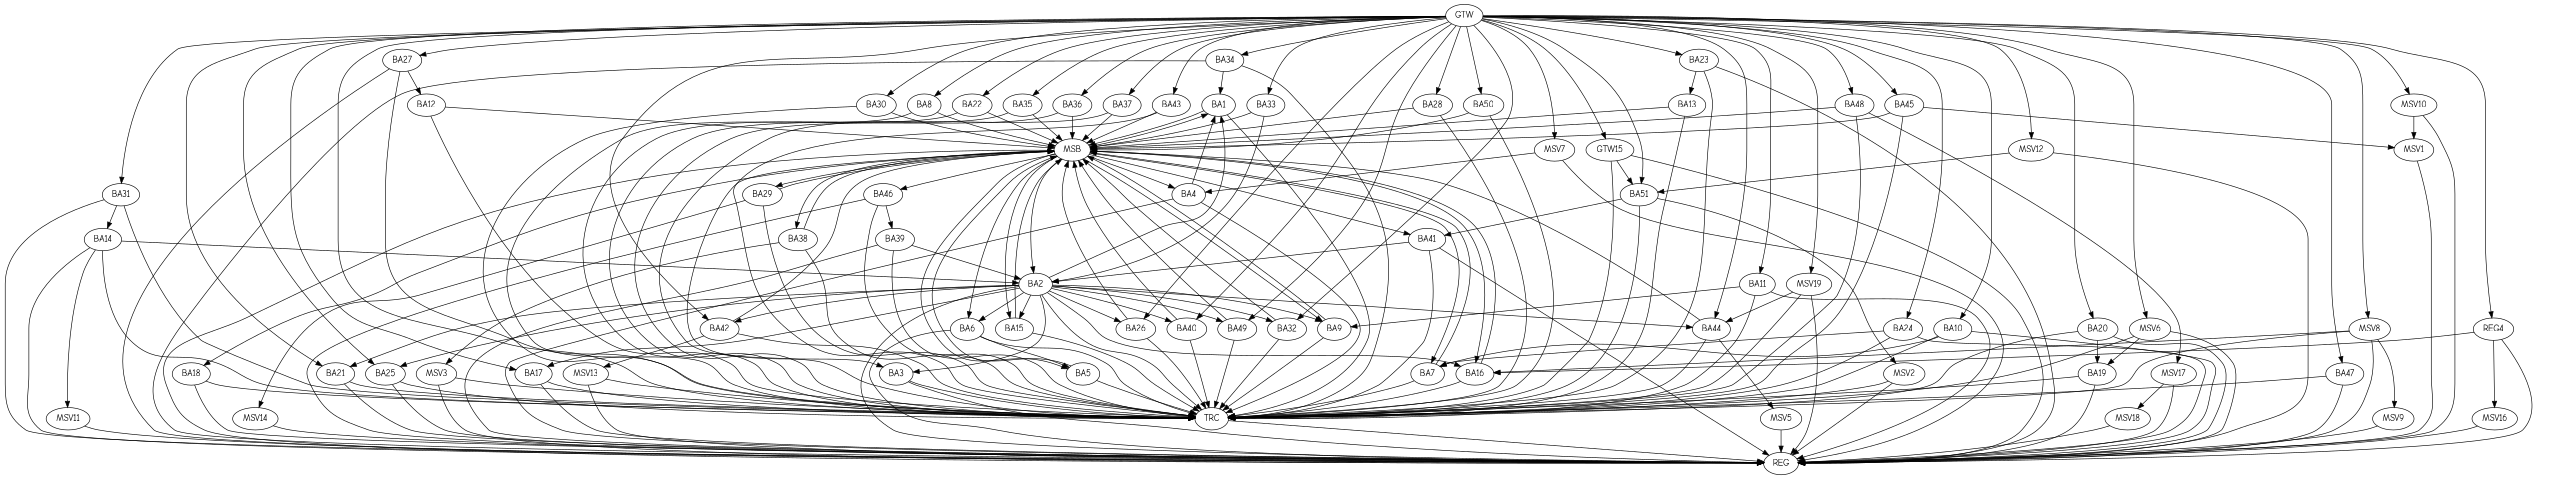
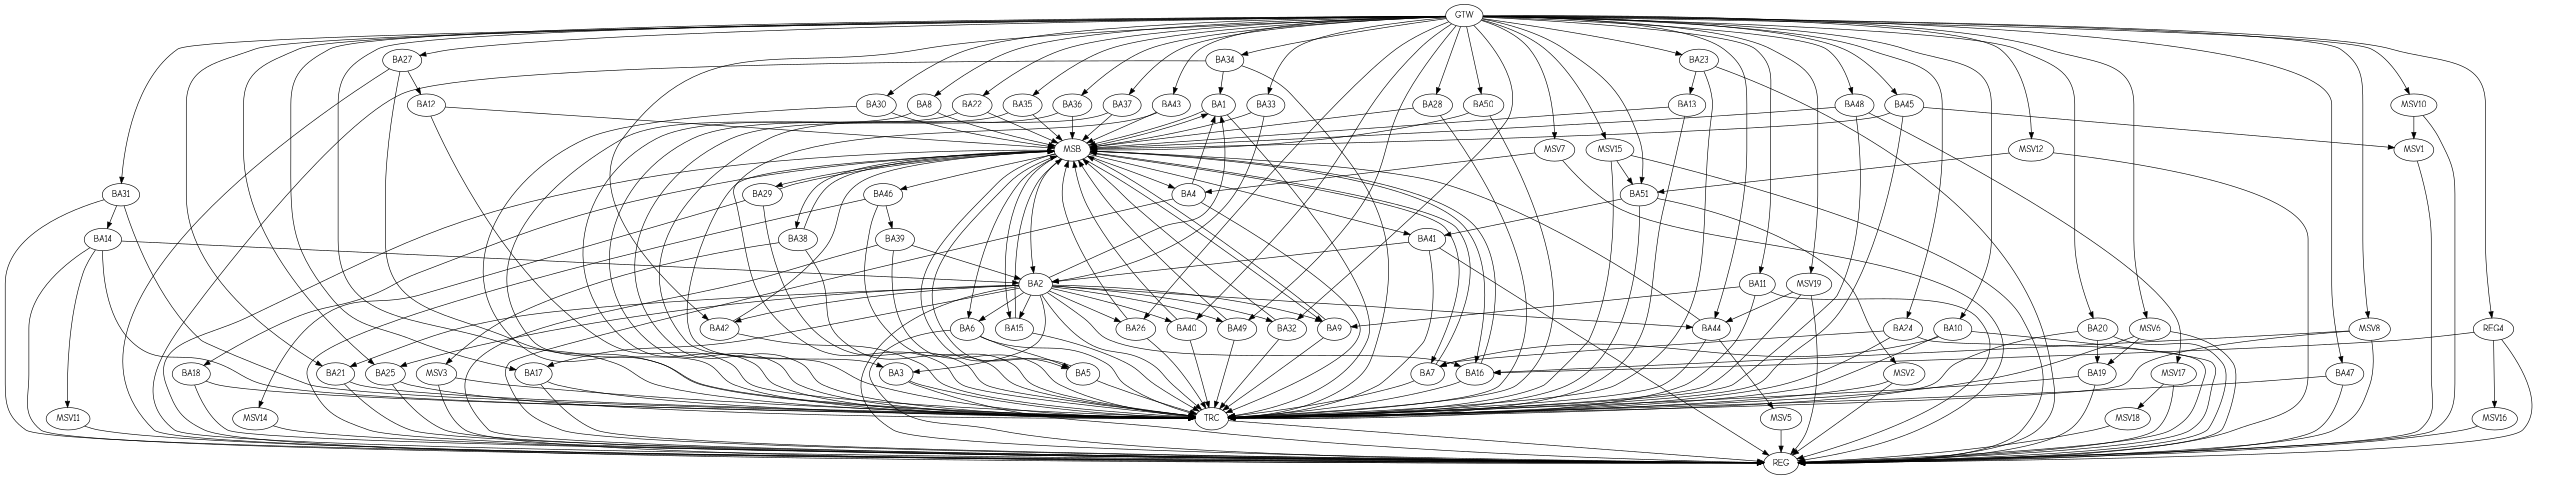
node "GTW15": label "GTW15" -> "MSV15"
node "MSV13": removed
node "MSV9": removed
